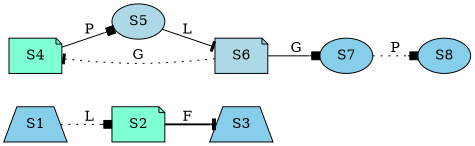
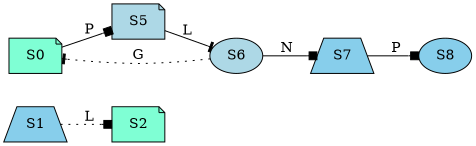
node "S5": shape ellipse -> note
edge "S6" -> "S7": label "G" -> "N"
node "S4": label "S4" -> "S0"
node "S6": shape note -> ellipse
node "S7": shape ellipse -> trapezium
edge "S7" -> "S8": style dotted -> solid
node "S3": removed
